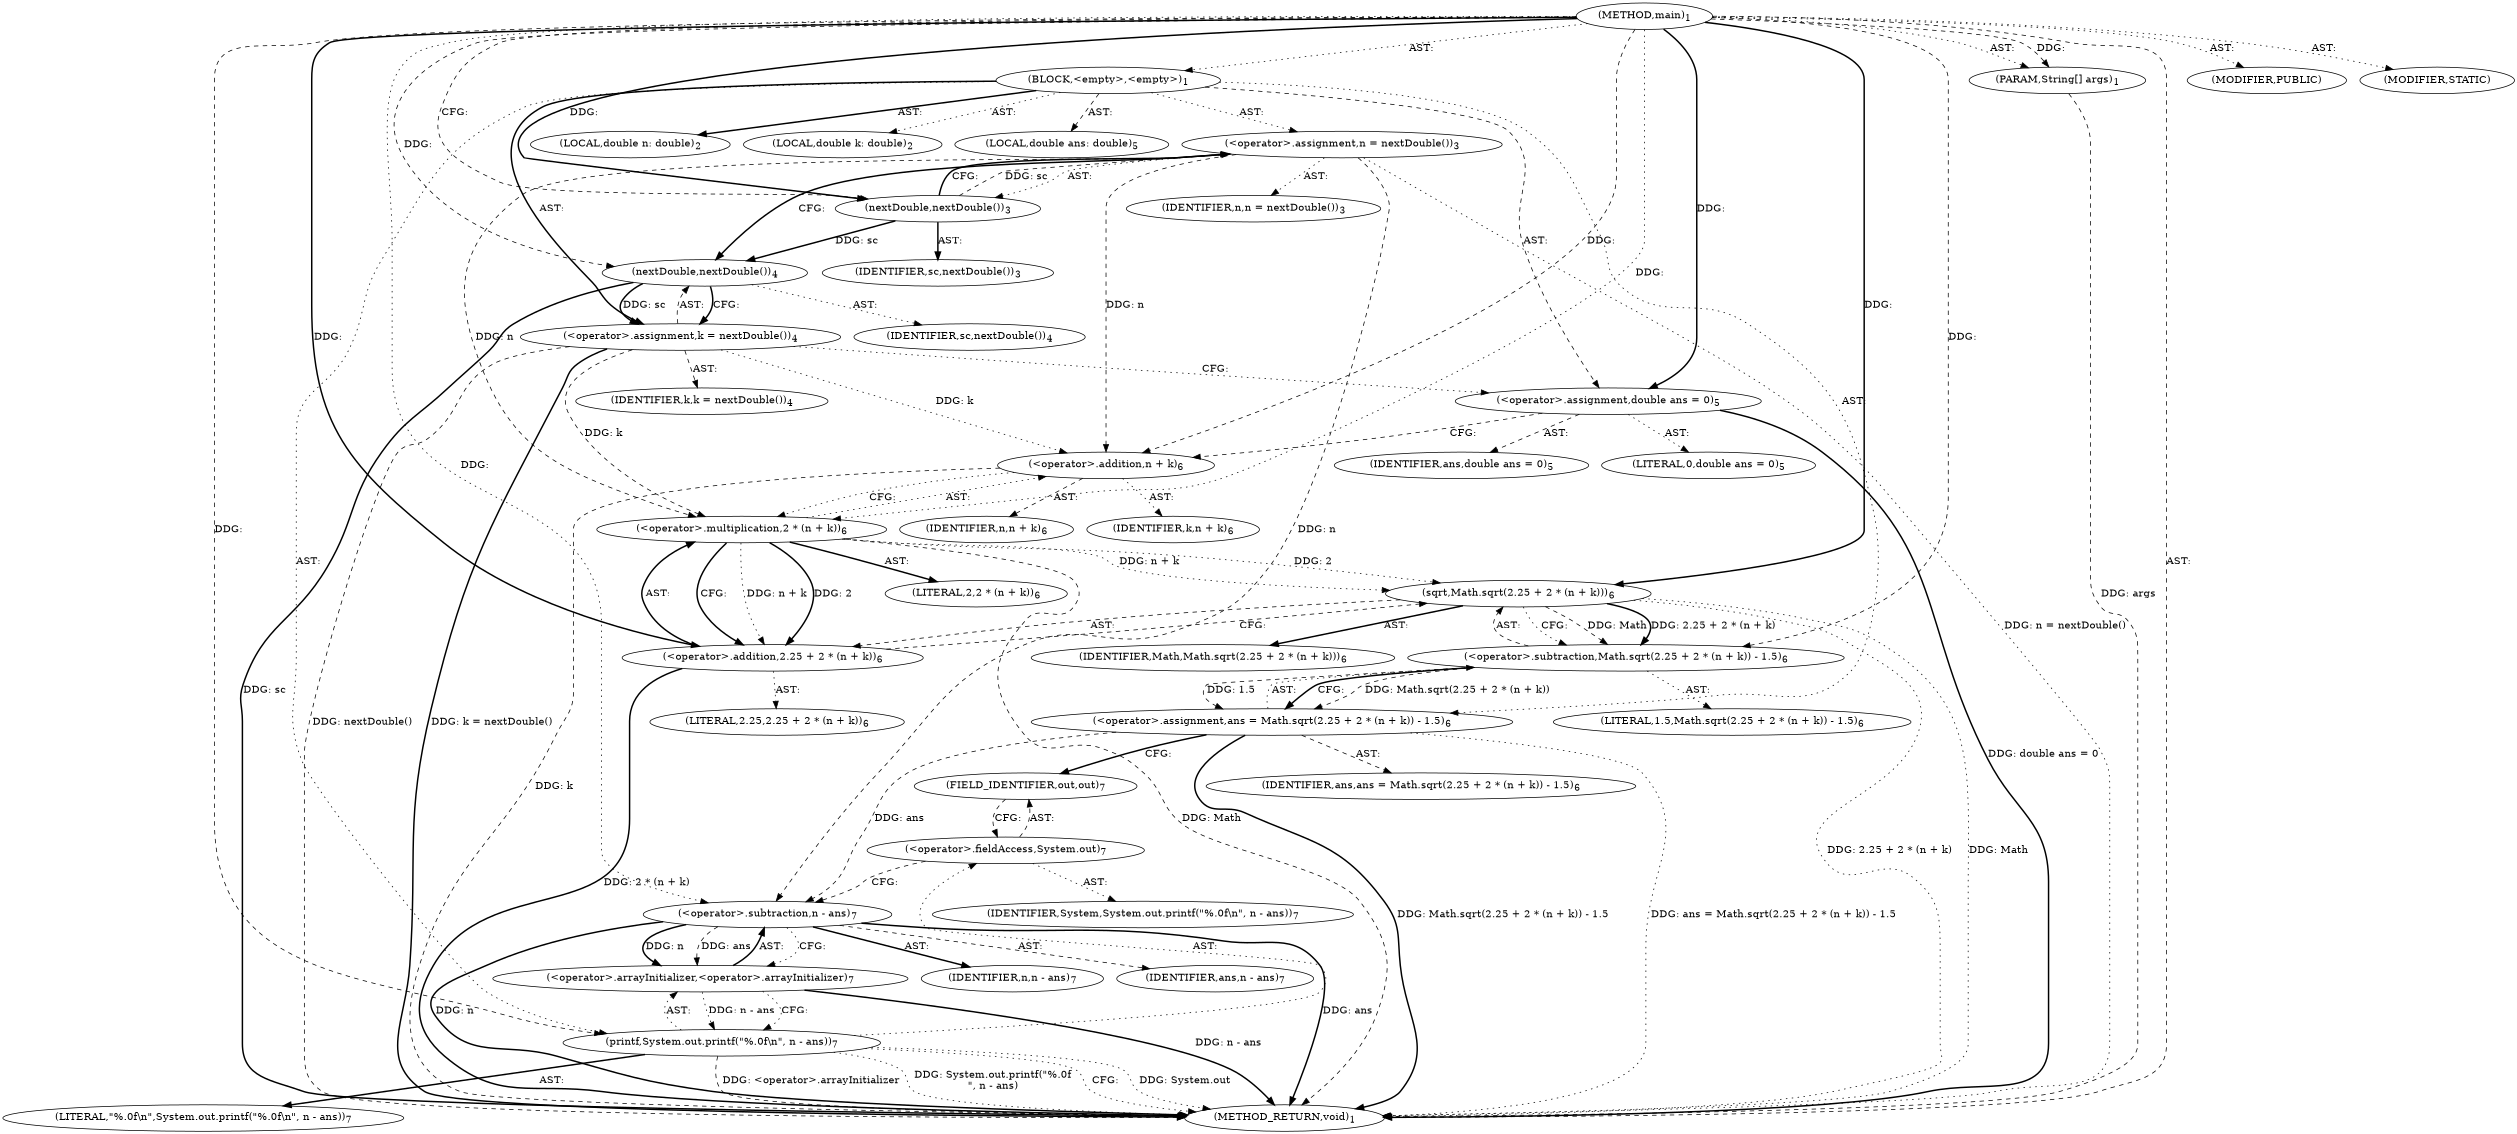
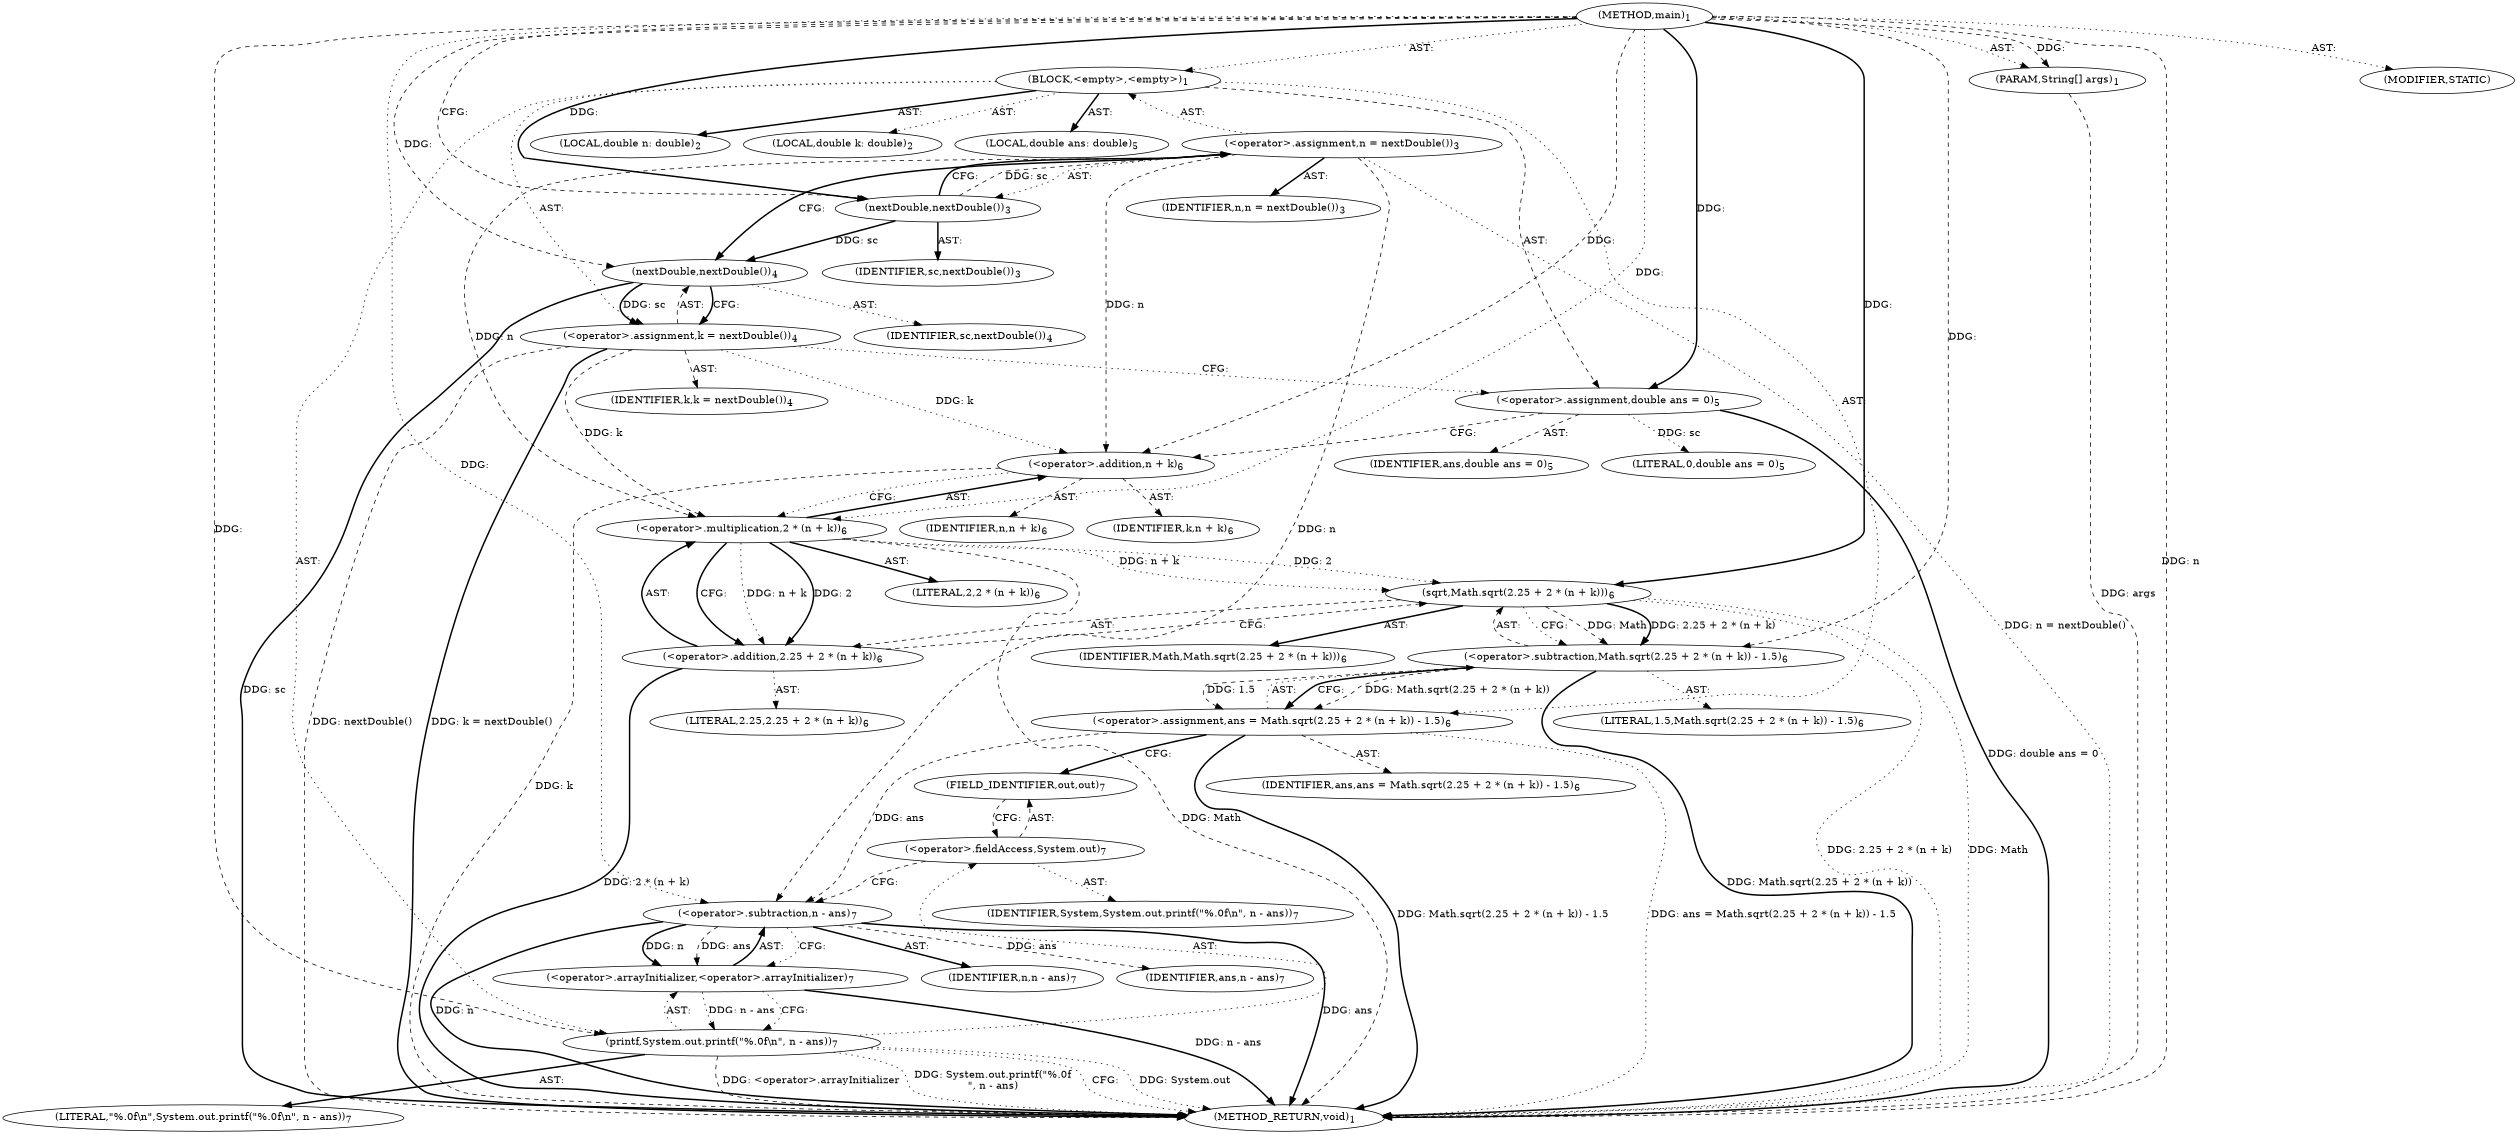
node "(MODIFIER,PUBLIC)": removed
edge "(METHOD,main)" -> "(<operator>.addition,2.25 + 2 * (n + k))": removed, label "DDG:"
edge "(BLOCK,<empty>,<empty>)" -> "(LOCAL,double ans: double)": style dashed -> bold
edge "(BLOCK,<empty>,<empty>)" -> "(<operator>.assignment,n = nextDouble())": reversed
edge "(BLOCK,<empty>,<empty>)" -> "(<operator>.assignment,k = nextDouble())": style bold -> dotted
edge "(<operator>.assignment,n = nextDouble())" -> "(IDENTIFIER,n,n = nextDouble())": style dotted -> bold
edge "(<operator>.assignment,double ans = 0)" -> "(LITERAL,0,double ans = 0)": label "AST: " -> "DDG: sc"
edge "(<operator>.addition,n + k)" -> "(IDENTIFIER,k,n + k)": style dotted -> dashed
edge "(<operator>.multiplication,2 * (n + k))" -> "(<operator>.addition,n + k)": style dotted -> bold
edge "(METHOD,main)" -> "(METHOD_RETURN,void)": label "AST: " -> "DDG: n"
edge "(<operator>.subtraction,n - ans)" -> "(IDENTIFIER,ans,n - ans)": label "AST: " -> "DDG: ans"
edge "(<operator>.subtraction,Math.sqrt(2.25 + 2 * (n + k)) - 1.5)" -> "(METHOD_RETURN,void)": added, label "DDG: Math.sqrt(2.25 + 2 * (n + k))"
